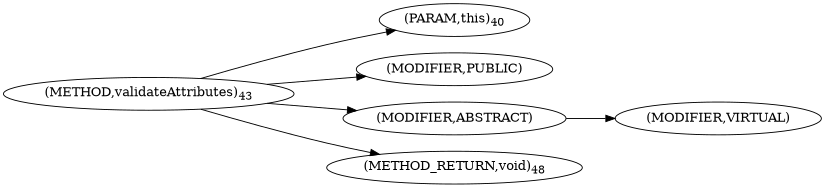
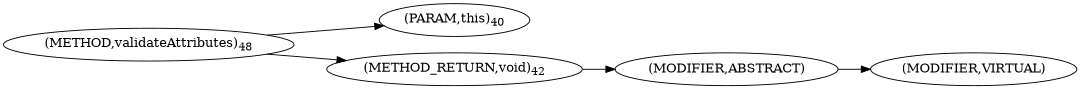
node "(MODIFIER,PUBLIC)": removed
node "(METHOD,validateAttributes)": text "43" -> "48"
edge "(METHOD,validateAttributes)" -> "(MODIFIER,ABSTRACT)": now "(METHOD_RETURN,void)" -> "(MODIFIER,ABSTRACT)"
node "(METHOD_RETURN,void)": text "48" -> "42"
